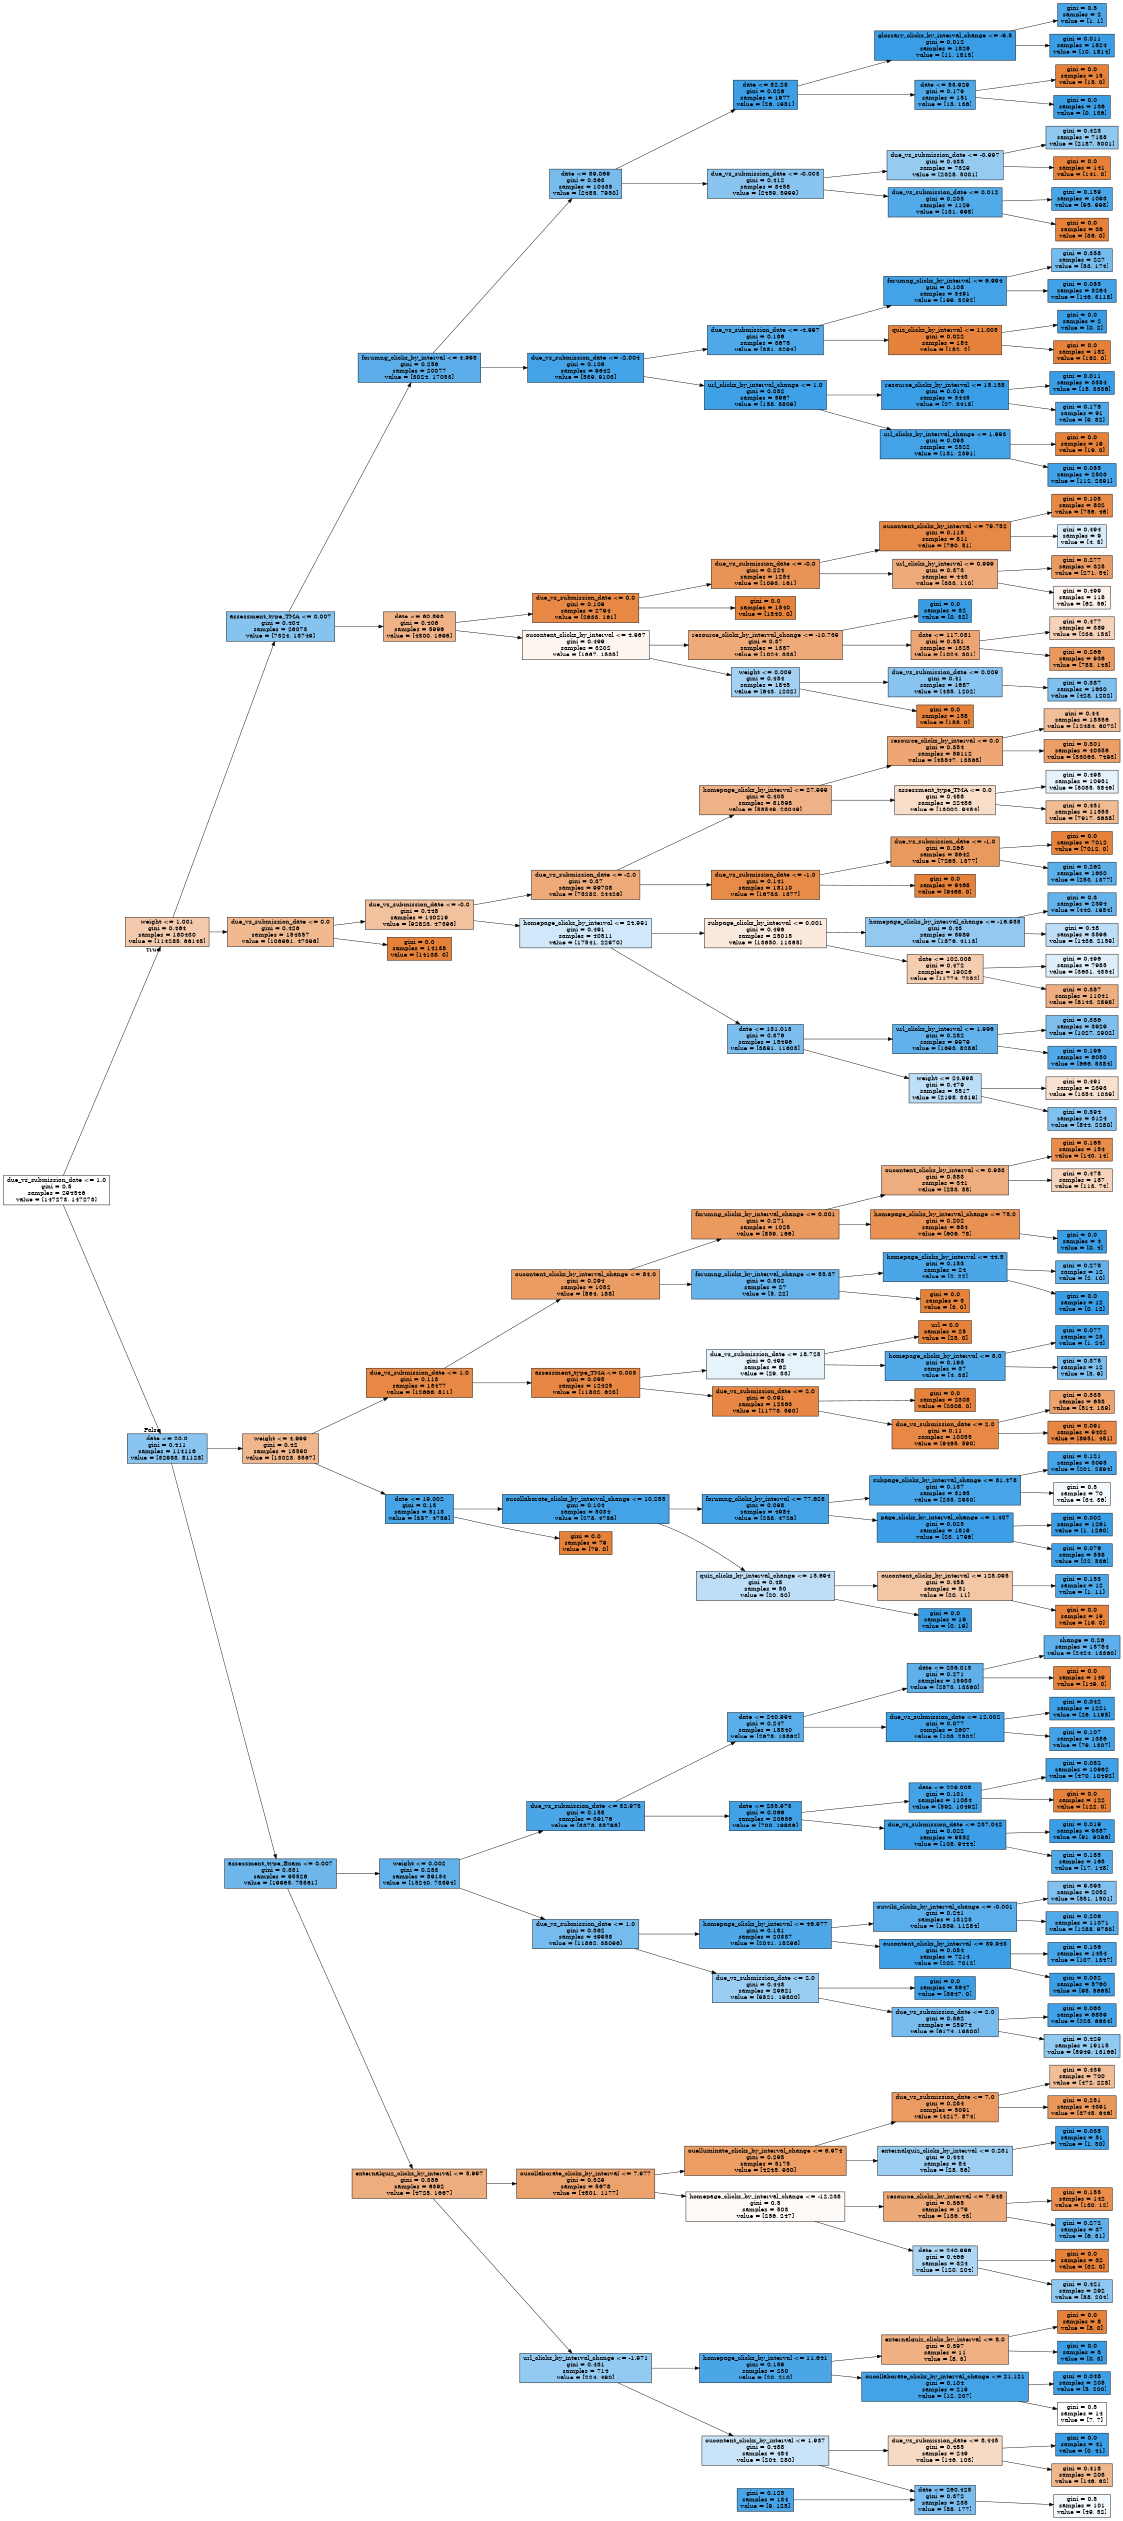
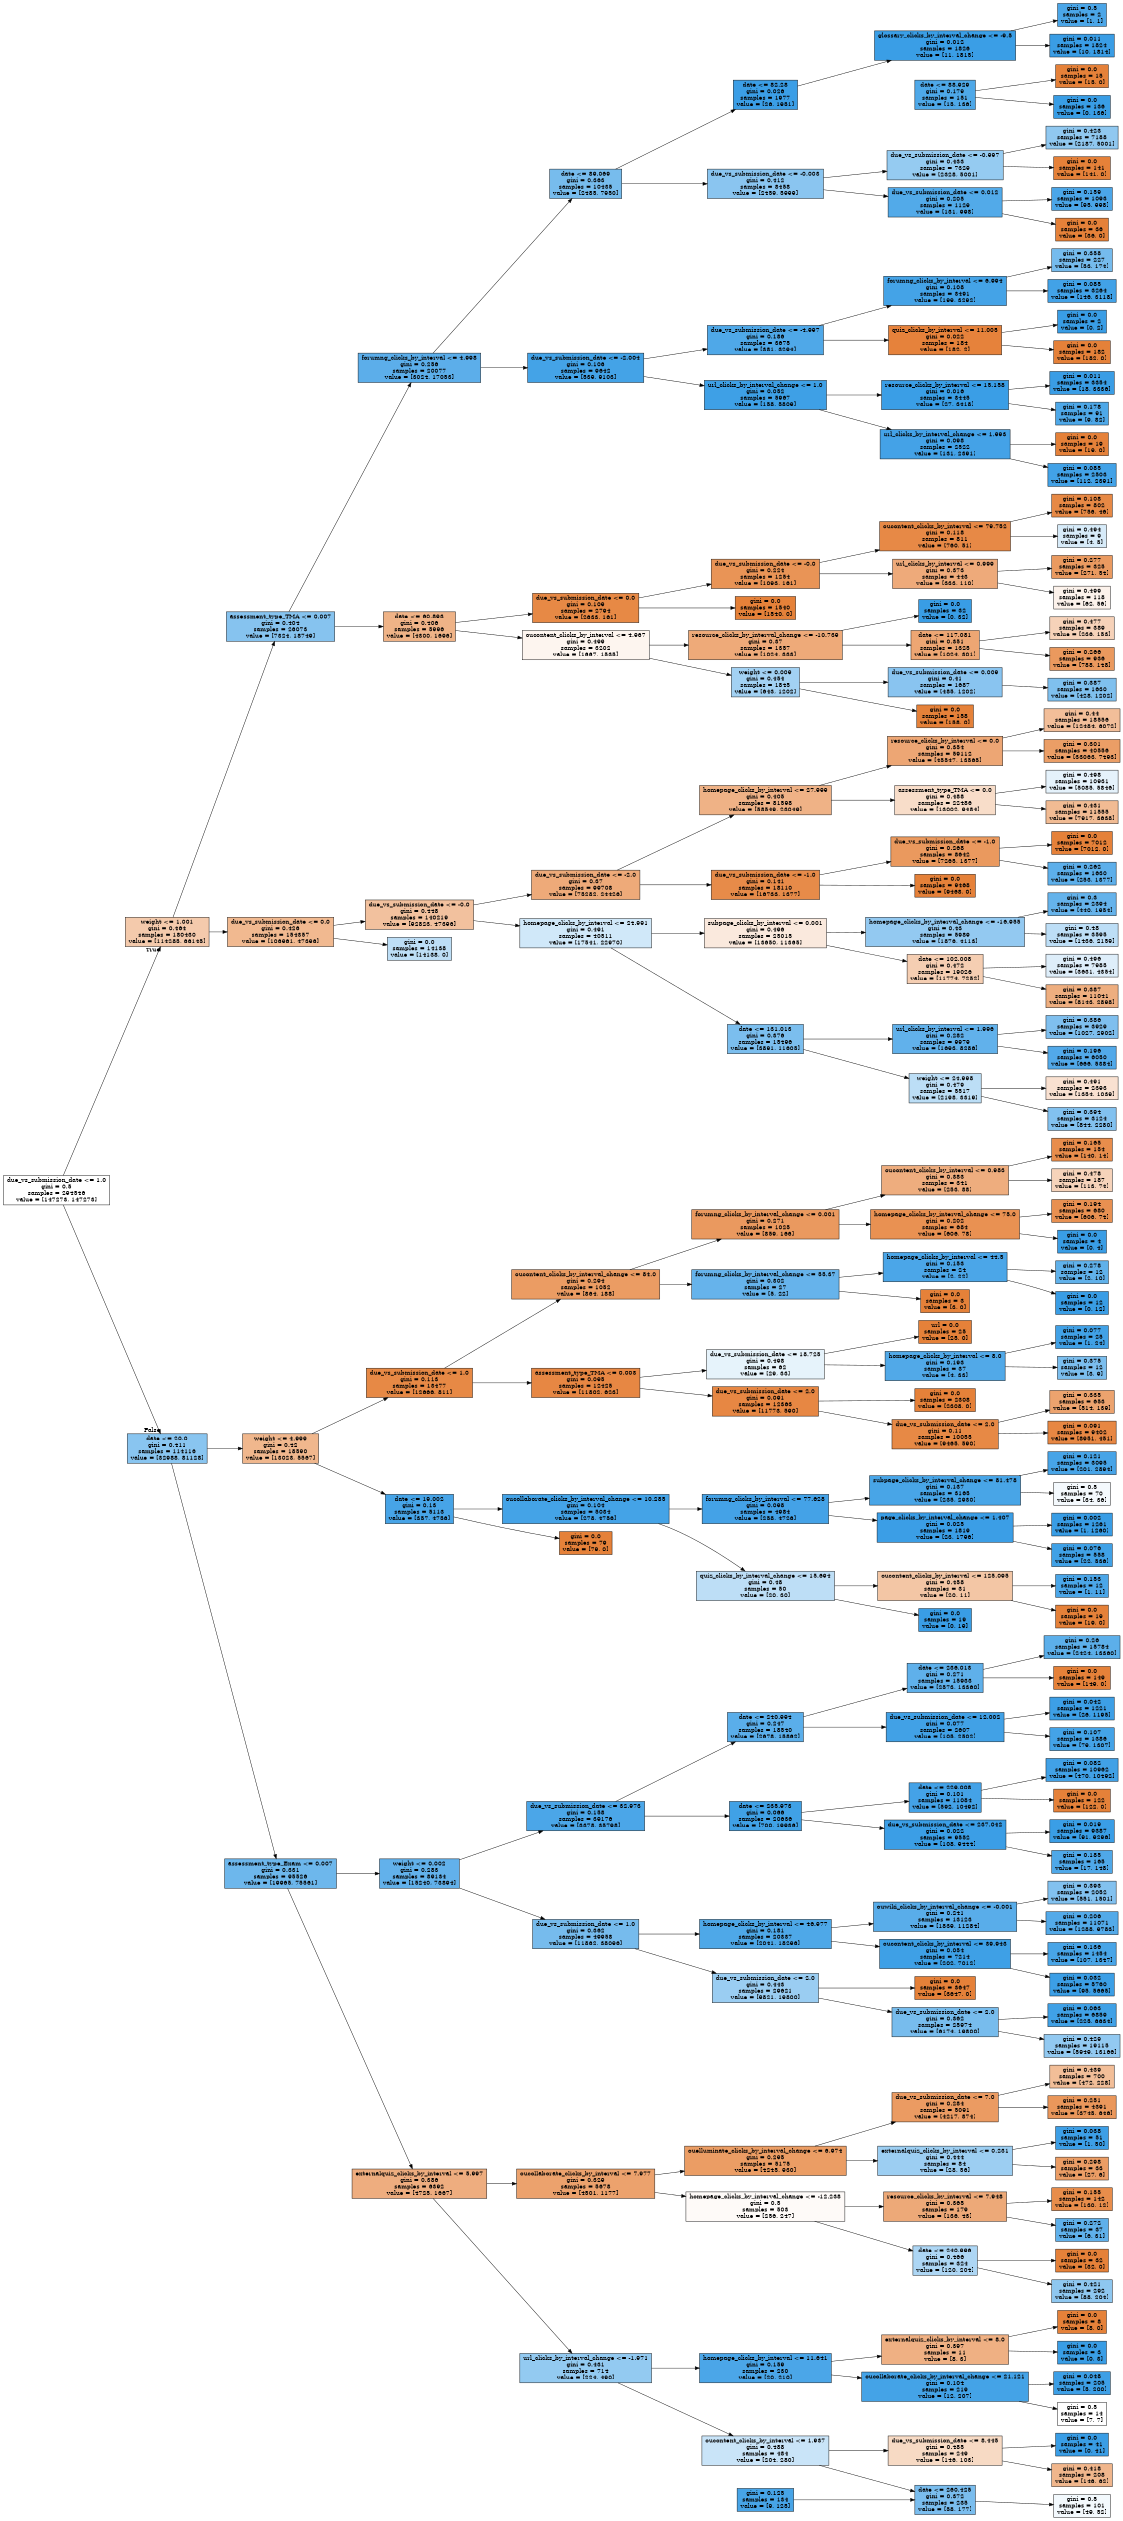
edge "date <= 82.28 gini = 0.026 samples = 1977 value = [26, 1951]" -> "date <= 88.929 gini = 0.179 samples = 151 value = [15, 136]": removed
node "gini = 0.48 samples = 3596 value = [1436, 2159]": label "gini = 0.48 samples = 3596 value = [1436, 2159]" -> "gini = 0.48 samples = 3595 value = [1436, 2159]"
node "gini = 0.0 samples = 14138 value = [14138, 0]": fillcolor #e58139ff -> #399de555
node "gini = 0.194 samples = 680 value = [606, 74]": added
node "change = 0.26 samples = 15784 value = [2424, 13360]": label "change = 0.26 samples = 15784 value = [2424, 13360]" -> "gini = 0.26 samples = 15784 value = [2424, 13360]"
node "gini = 9.393 samples = 2052 value = [551, 1501]": label "gini = 9.393 samples = 2052 value = [551, 1501]" -> "gini = 0.393 samples = 2052 value = [551, 1501]"
node "gini = 0.0 samples = 3647 value = [3647, 0]": fillcolor #399de5ff -> #e58139ff
node "gini = 0.298 samples = 33 value = [27, 6]": added
